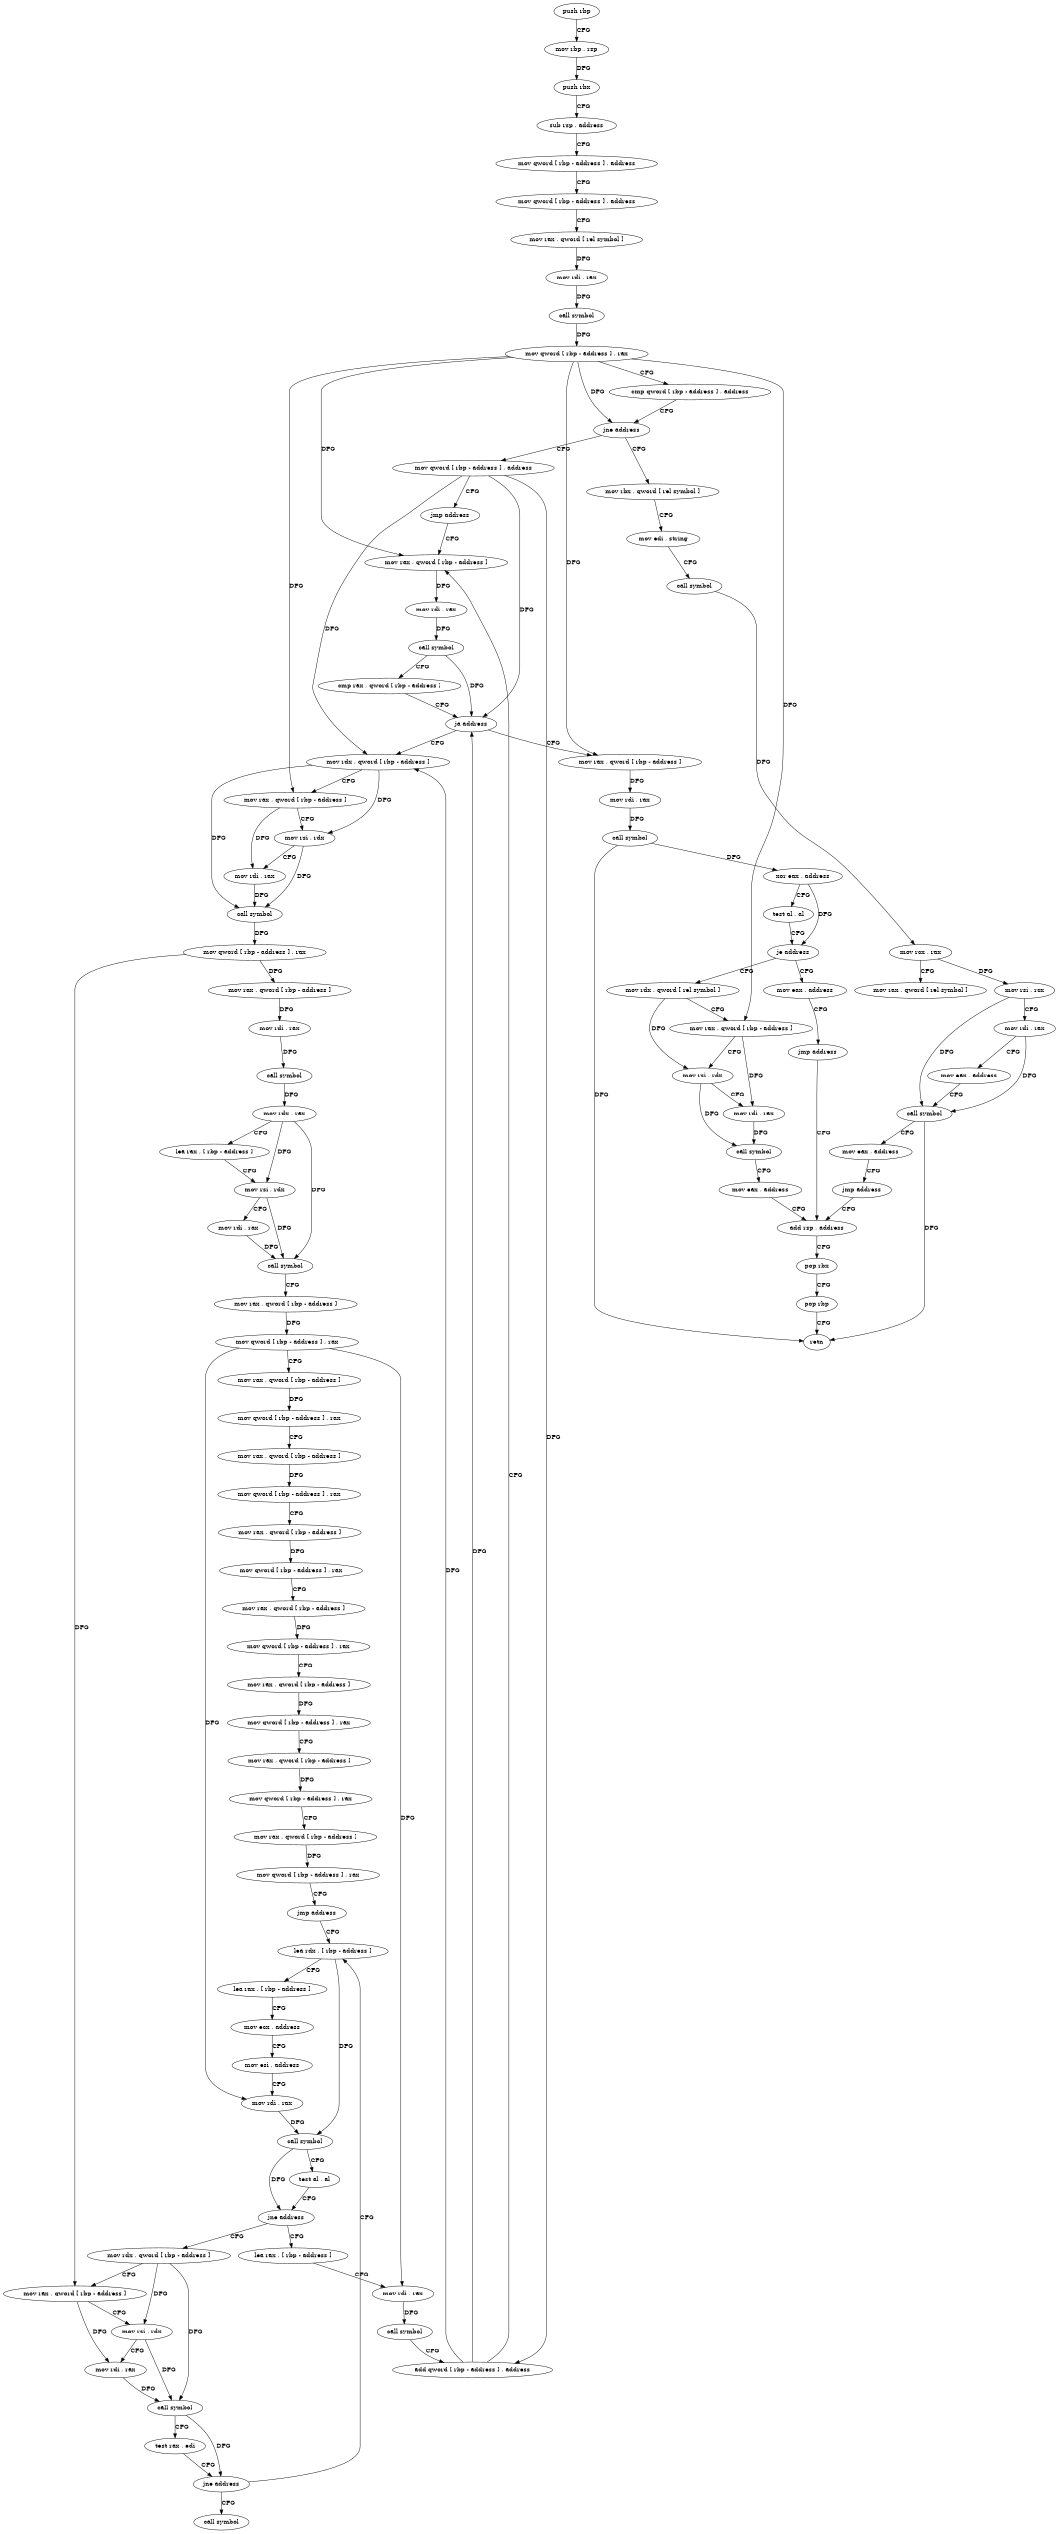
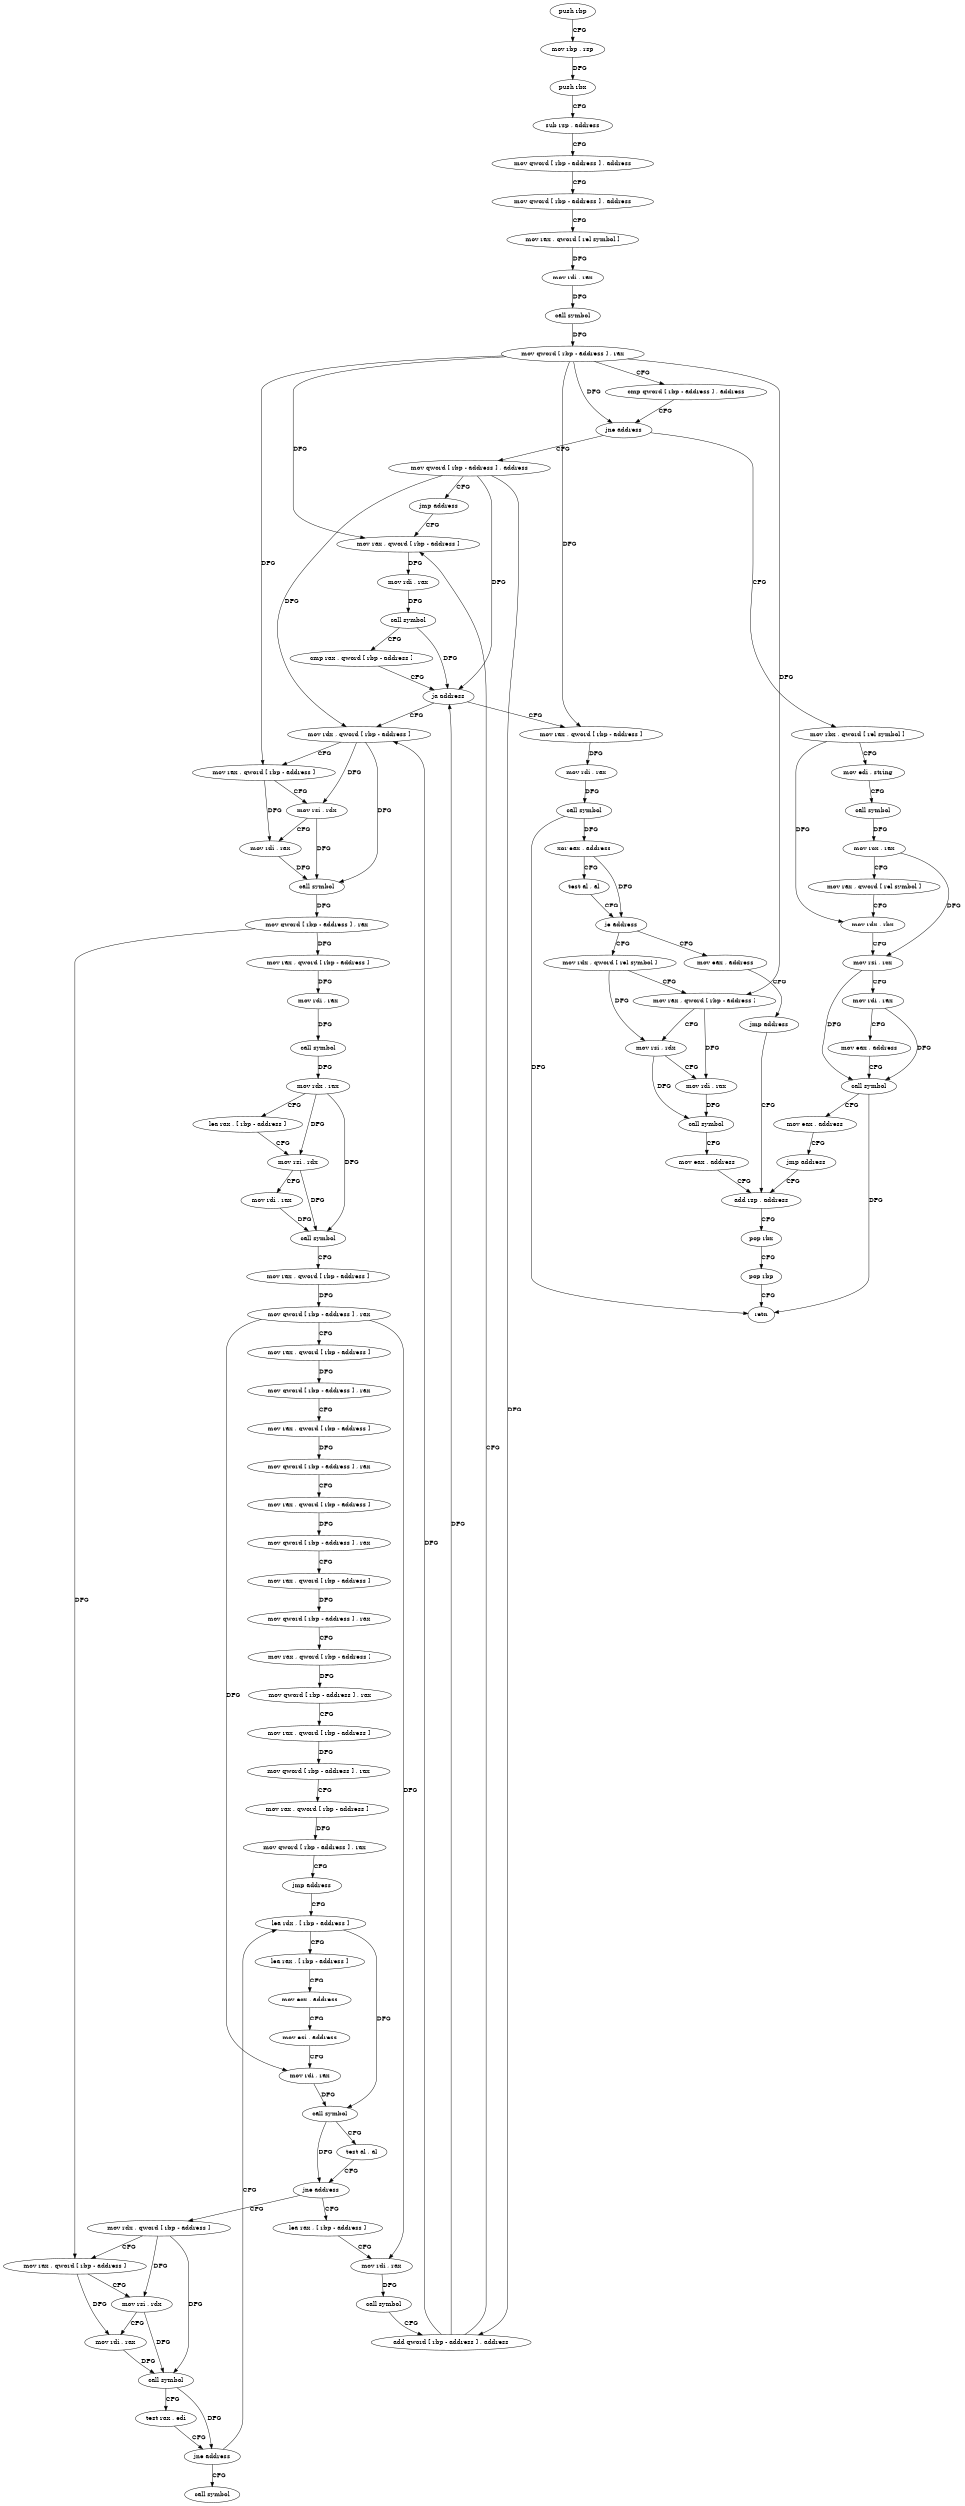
node "mov rdx , rbx": added
